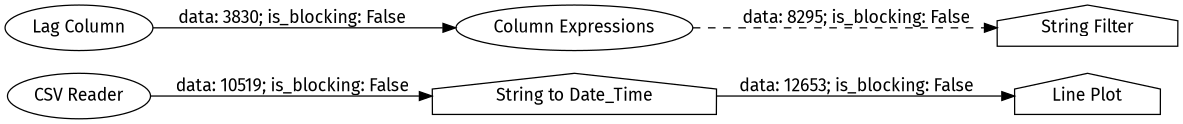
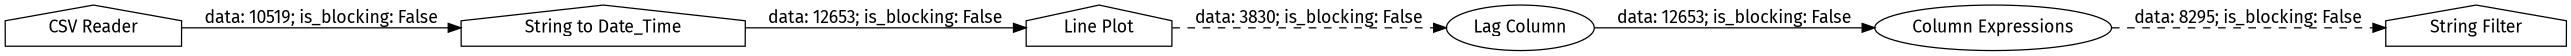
edge "Lag Column" -> "Column Expressions": label "data: 3830; is_blocking: False" -> "data: 12653; is_blocking: False"
edge "Line Plot" -> "Lag Column": added, label "data: 3830; is_blocking: False"
node "CSV Reader": shape ellipse -> house
